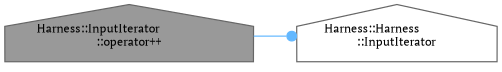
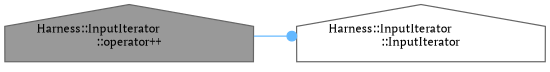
node "Harness::Harness ::InputIterator": label "Harness::Harness ::InputIterator" -> "Harness::InputIterator ::InputIterator"
